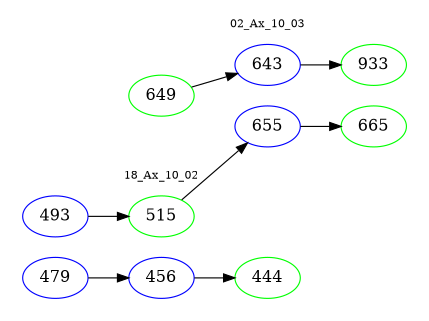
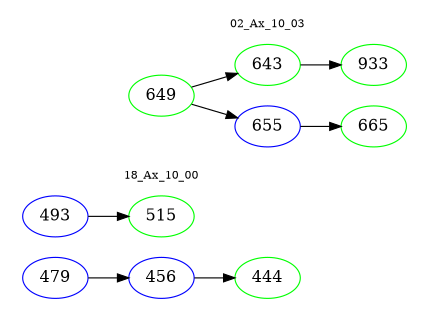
node "643": color blue -> green
edge "515" -> "655": now "649" -> "655"
cluster "18_Ax_10_02": label "18_Ax_10_02" -> "18_Ax_10_00"
